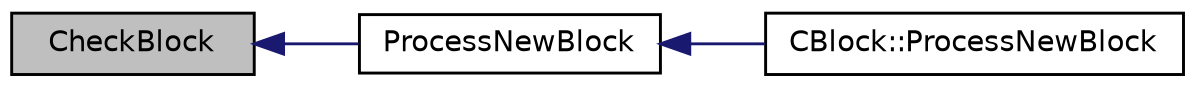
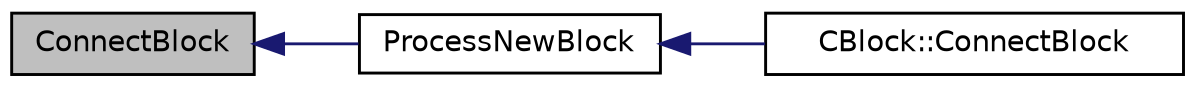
node "CheckBlock": label "CheckBlock" -> "ConnectBlock"
node "CBlock::ProcessNewBlock": label "CBlock::ProcessNewBlock" -> "CBlock::ConnectBlock"
